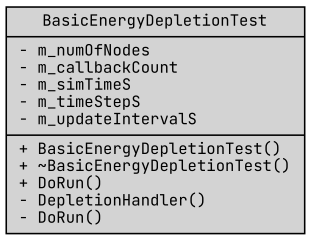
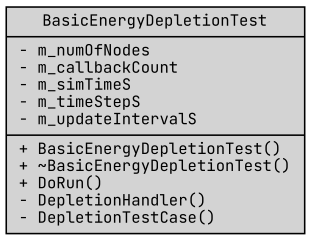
node "BasicEnergyDepletionTest": text "- DoRun()" -> "- DepletionTestCase()"
